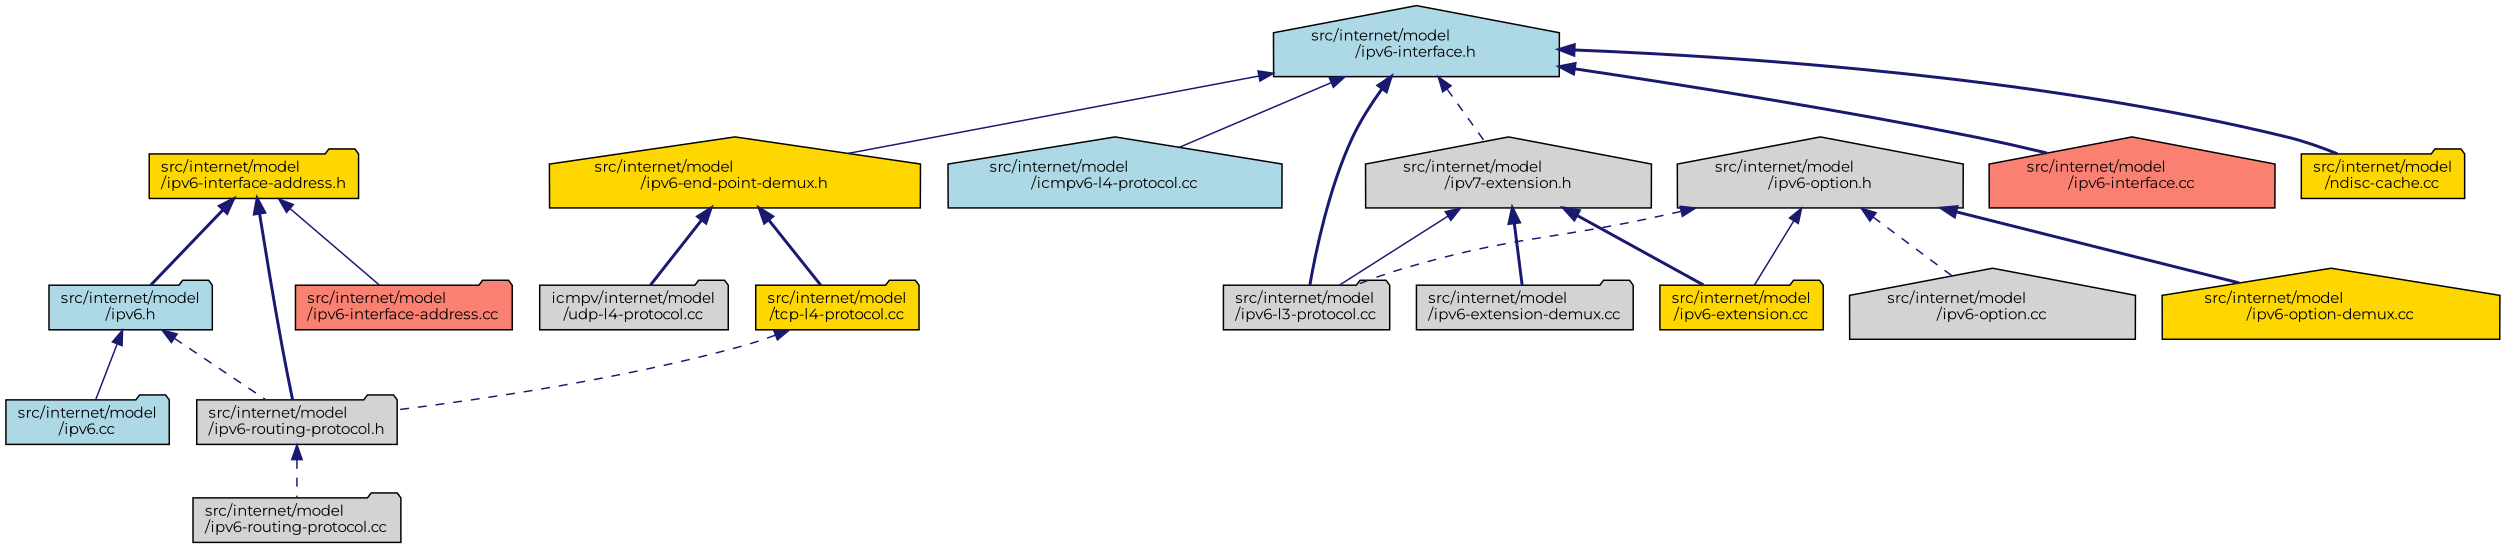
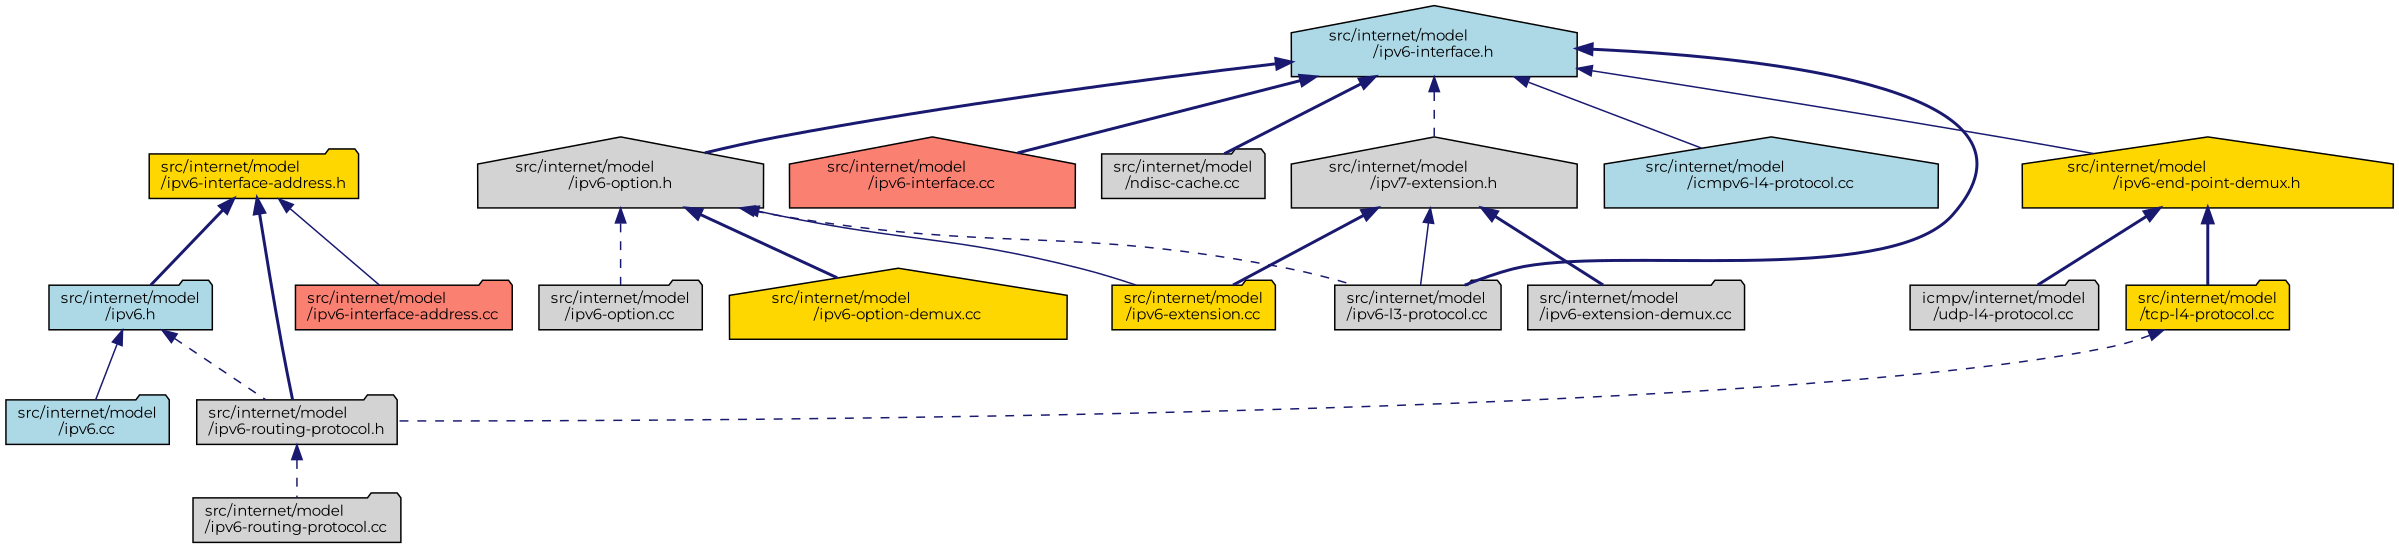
edge "src/internet/model /ipv6-option.h" -> "src/internet/model /ipv6-interface.h": added
node "src/internet/model /ndisc-cache.cc": fillcolor gold -> lightgrey
node "src/internet/model /ipv6-option.cc": shape house -> folder
